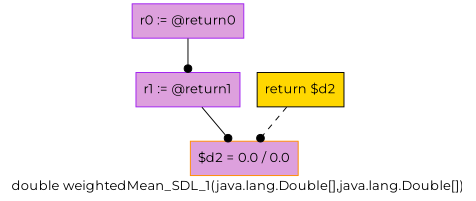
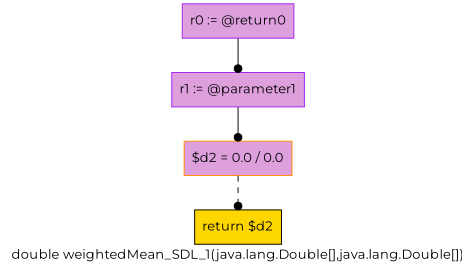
node "r1 := @return1": label "r1 := @return1" -> "r1 := @parameter1"
edge "return $d2" -> "$d2 = 0.0 / 0.0": reversed
